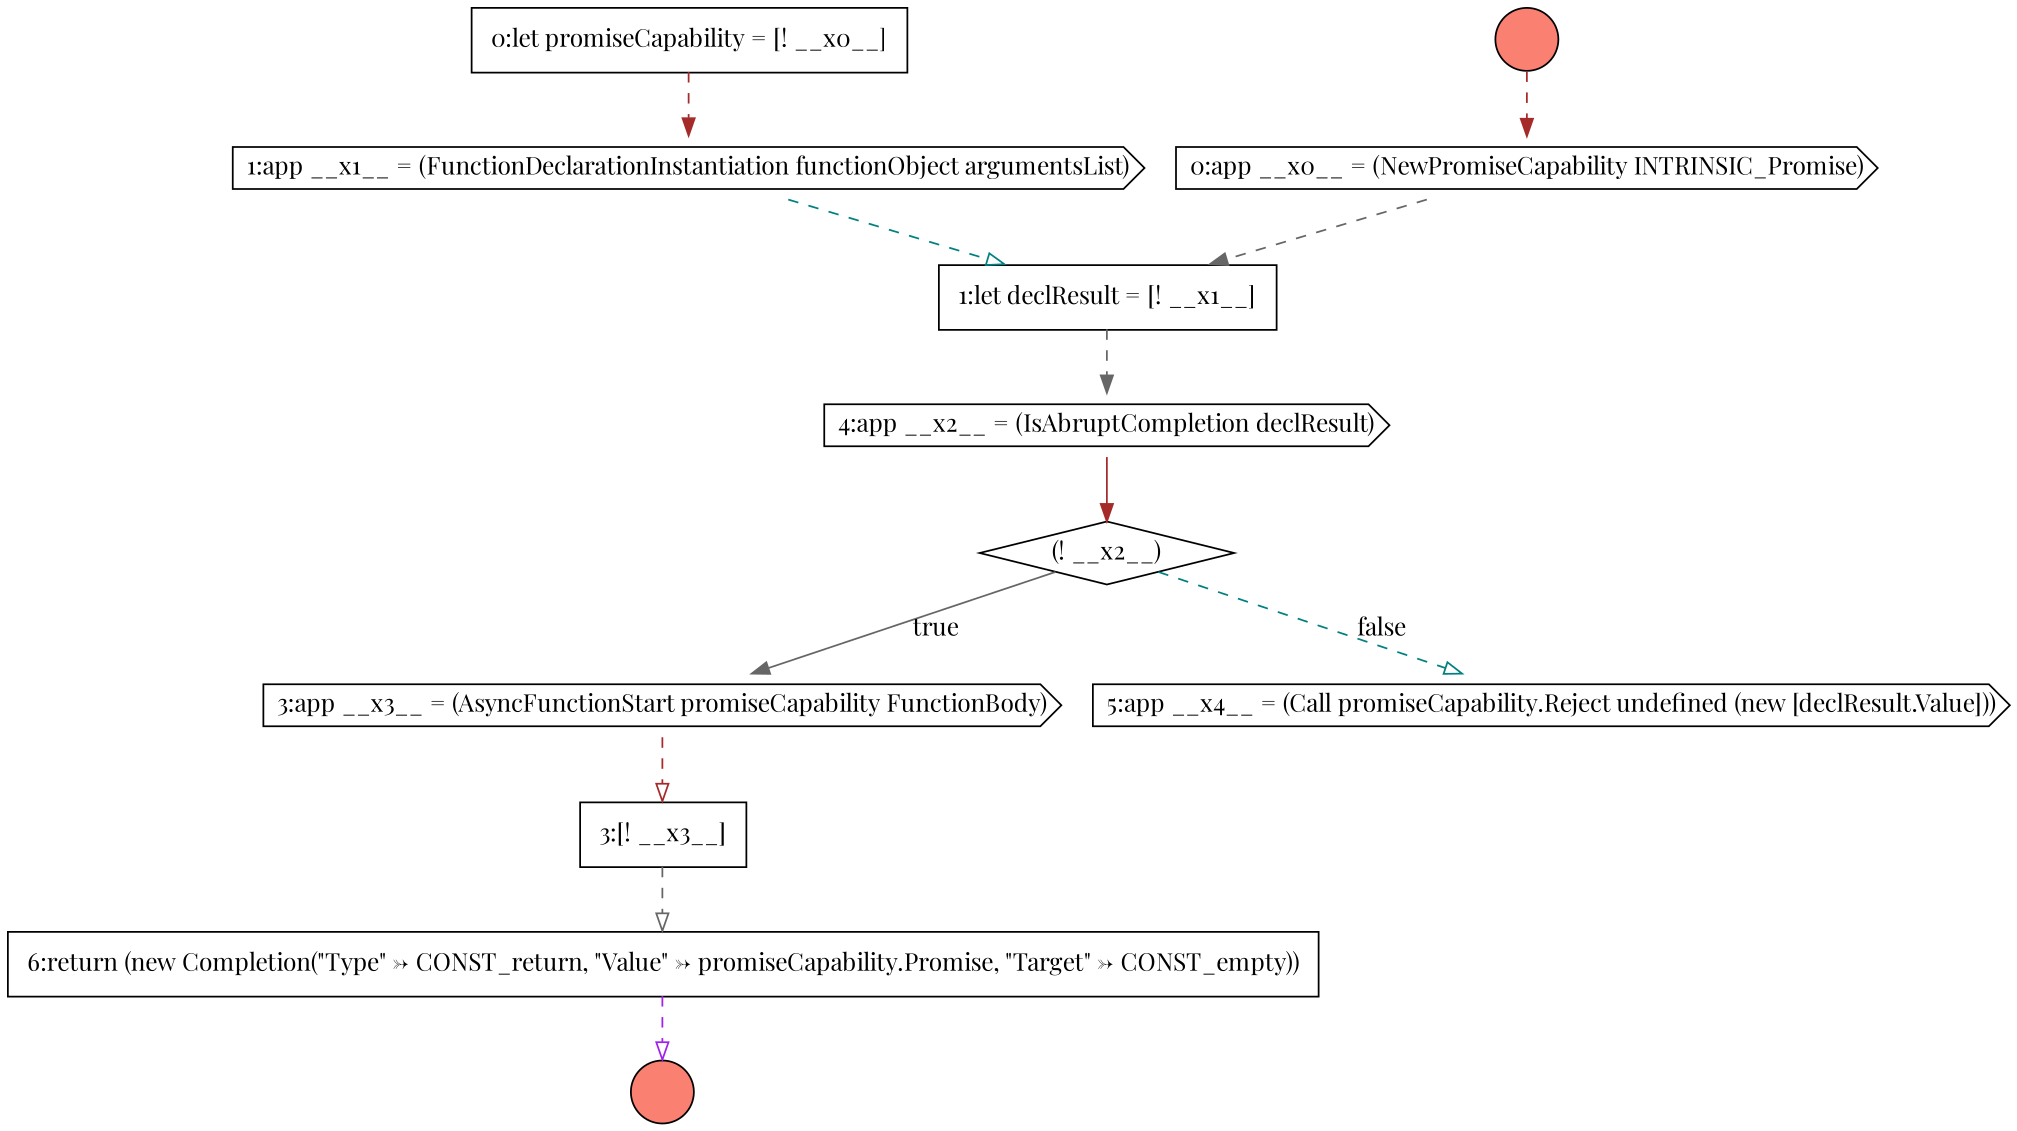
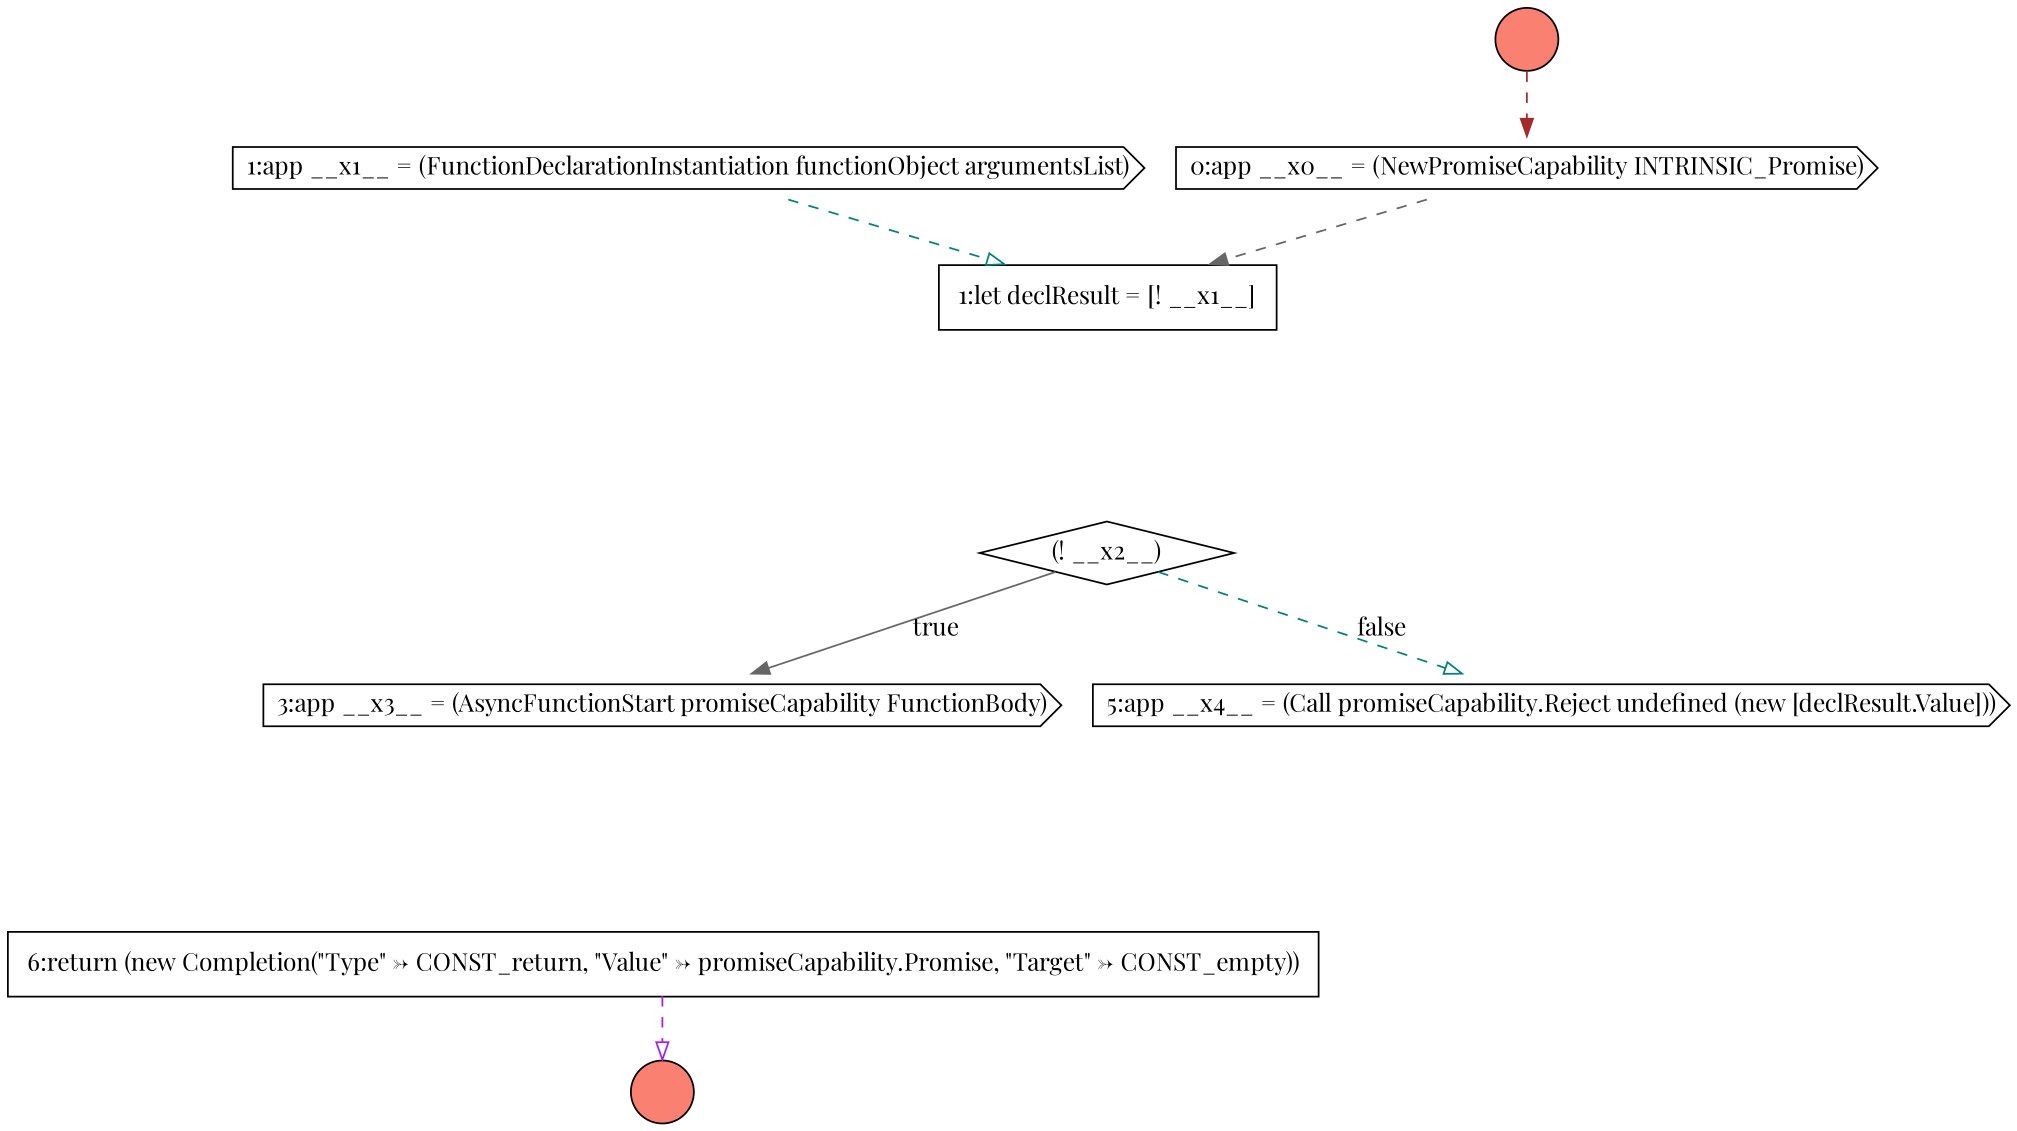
node "0:let promiseCapability = [! __x0__]": removed
node "4:app __x2__ = (IsAbruptCompletion declResult)": removed
node "3:[! __x3__]": removed
